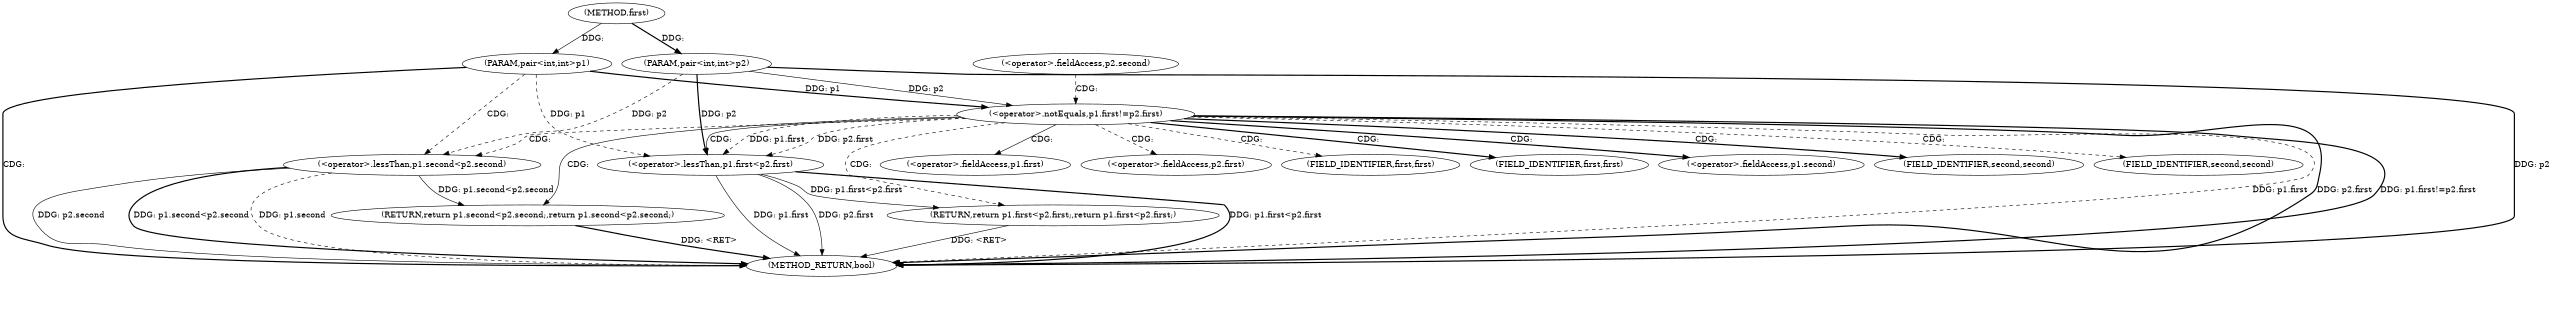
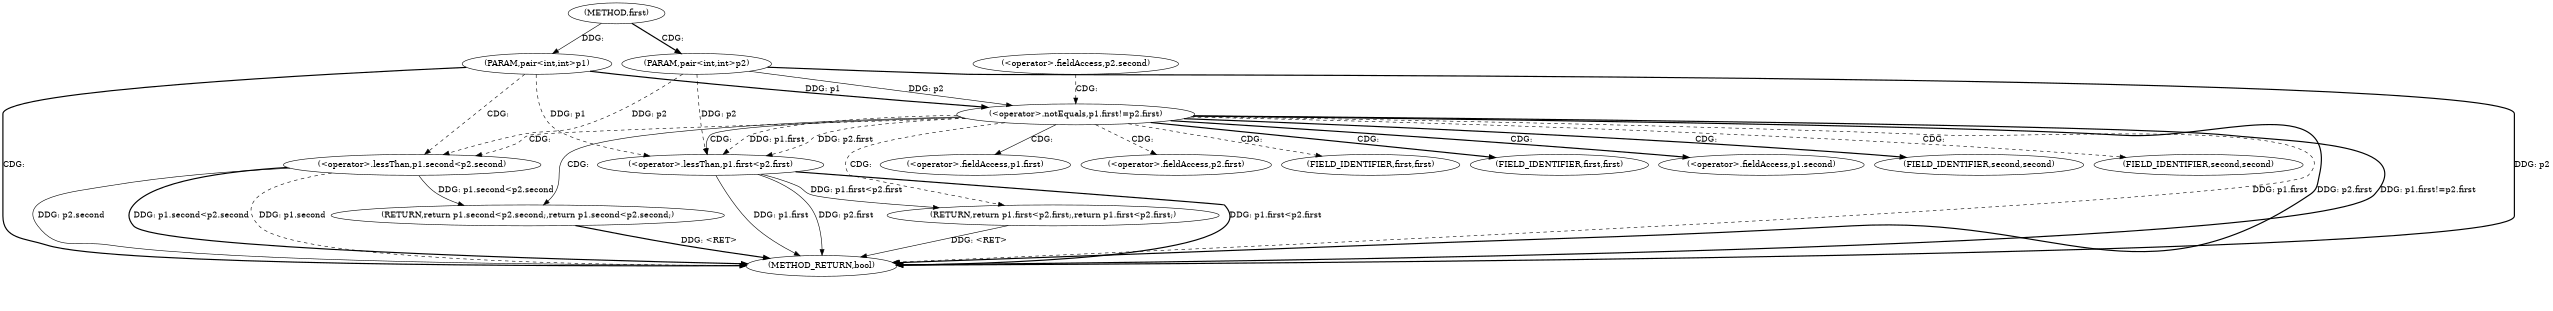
edge "(METHOD,first)" -> "(PARAM,pair<int,int>p2)": label "DDG: " -> "CDG: "
edge "(PARAM,pair<int,int>p2)" -> "(<operator>.lessThan,p1.first<p2.first)": style bold -> dashed
